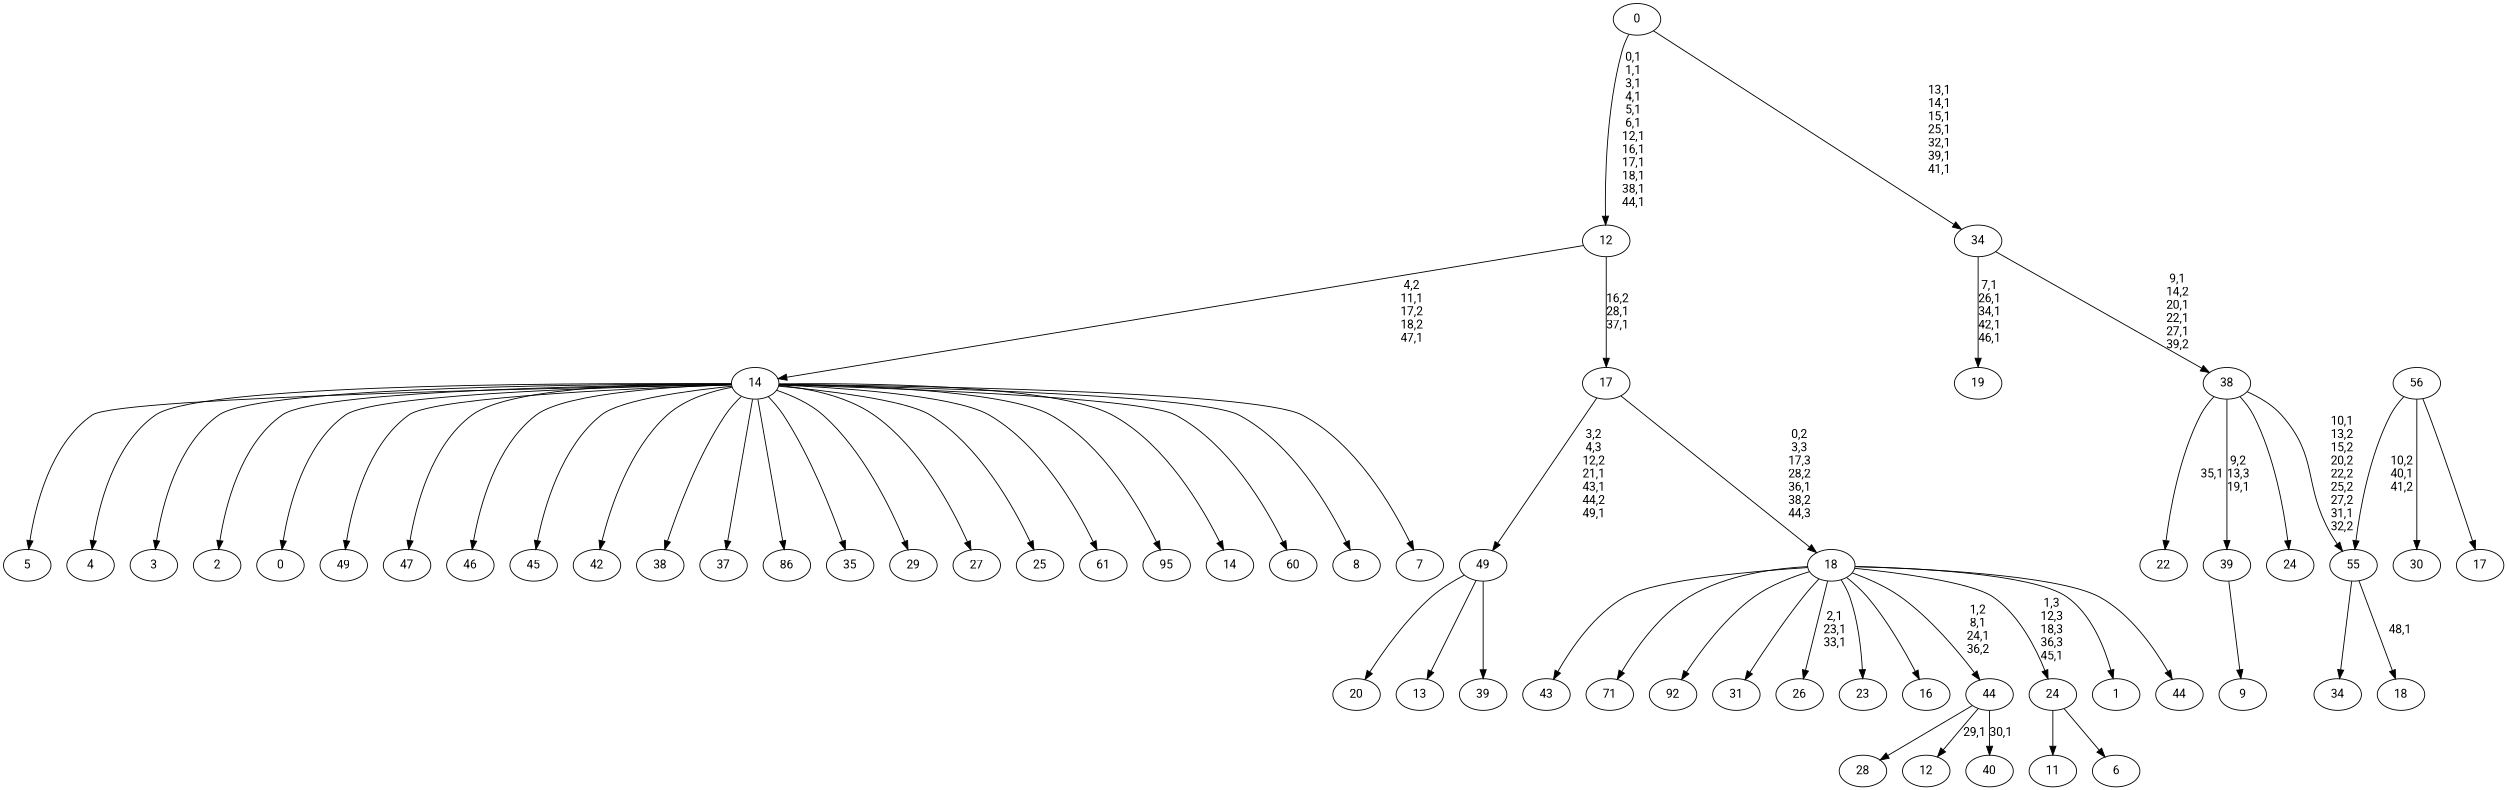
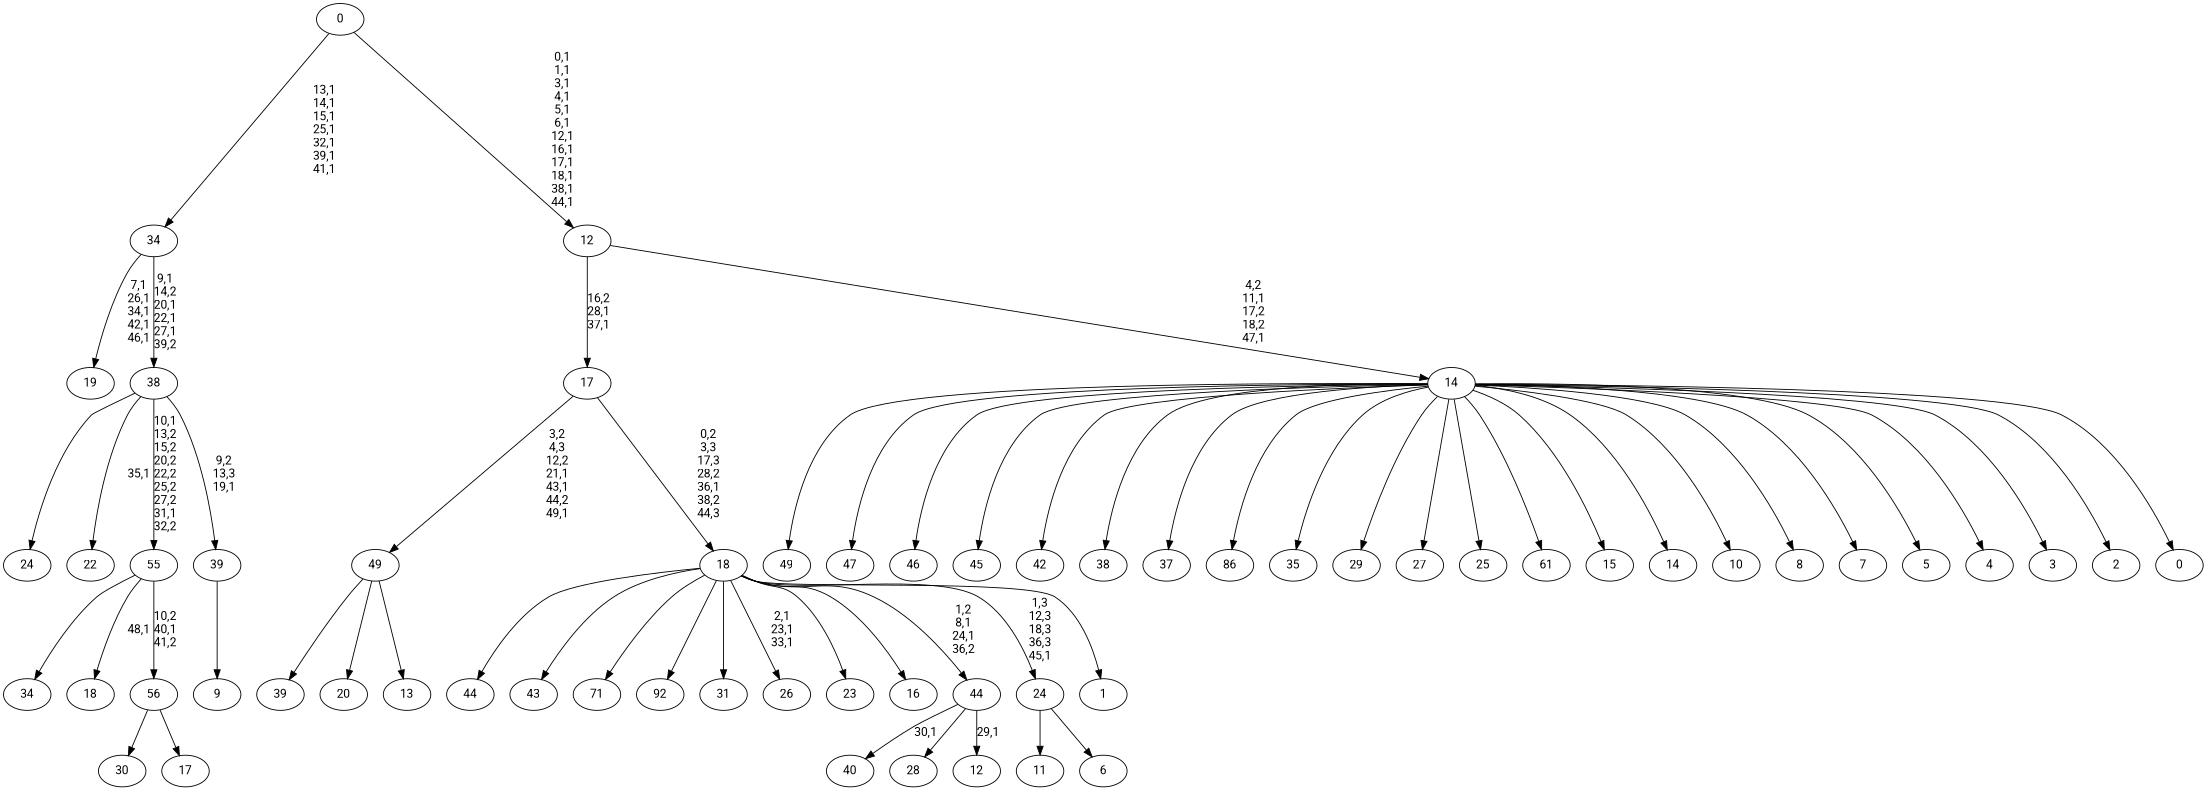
edge "56" -> "55": reversed
node "95": label "95" -> "15"
node "60": label "60" -> "10"
